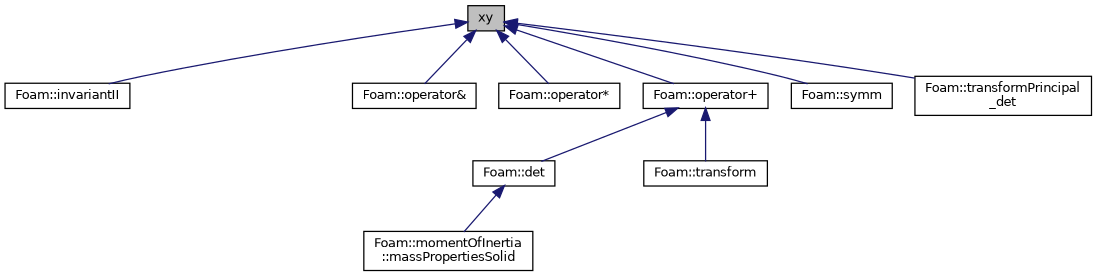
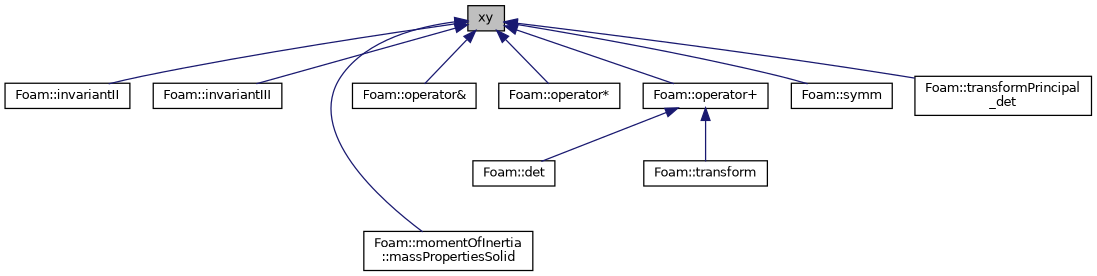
node "Foam::invariantIII": added
edge "Foam::momentOfInertia ::massPropertiesSolid" -> "Foam::det": now "Foam::momentOfInertia ::massPropertiesSolid" -> "xy"
